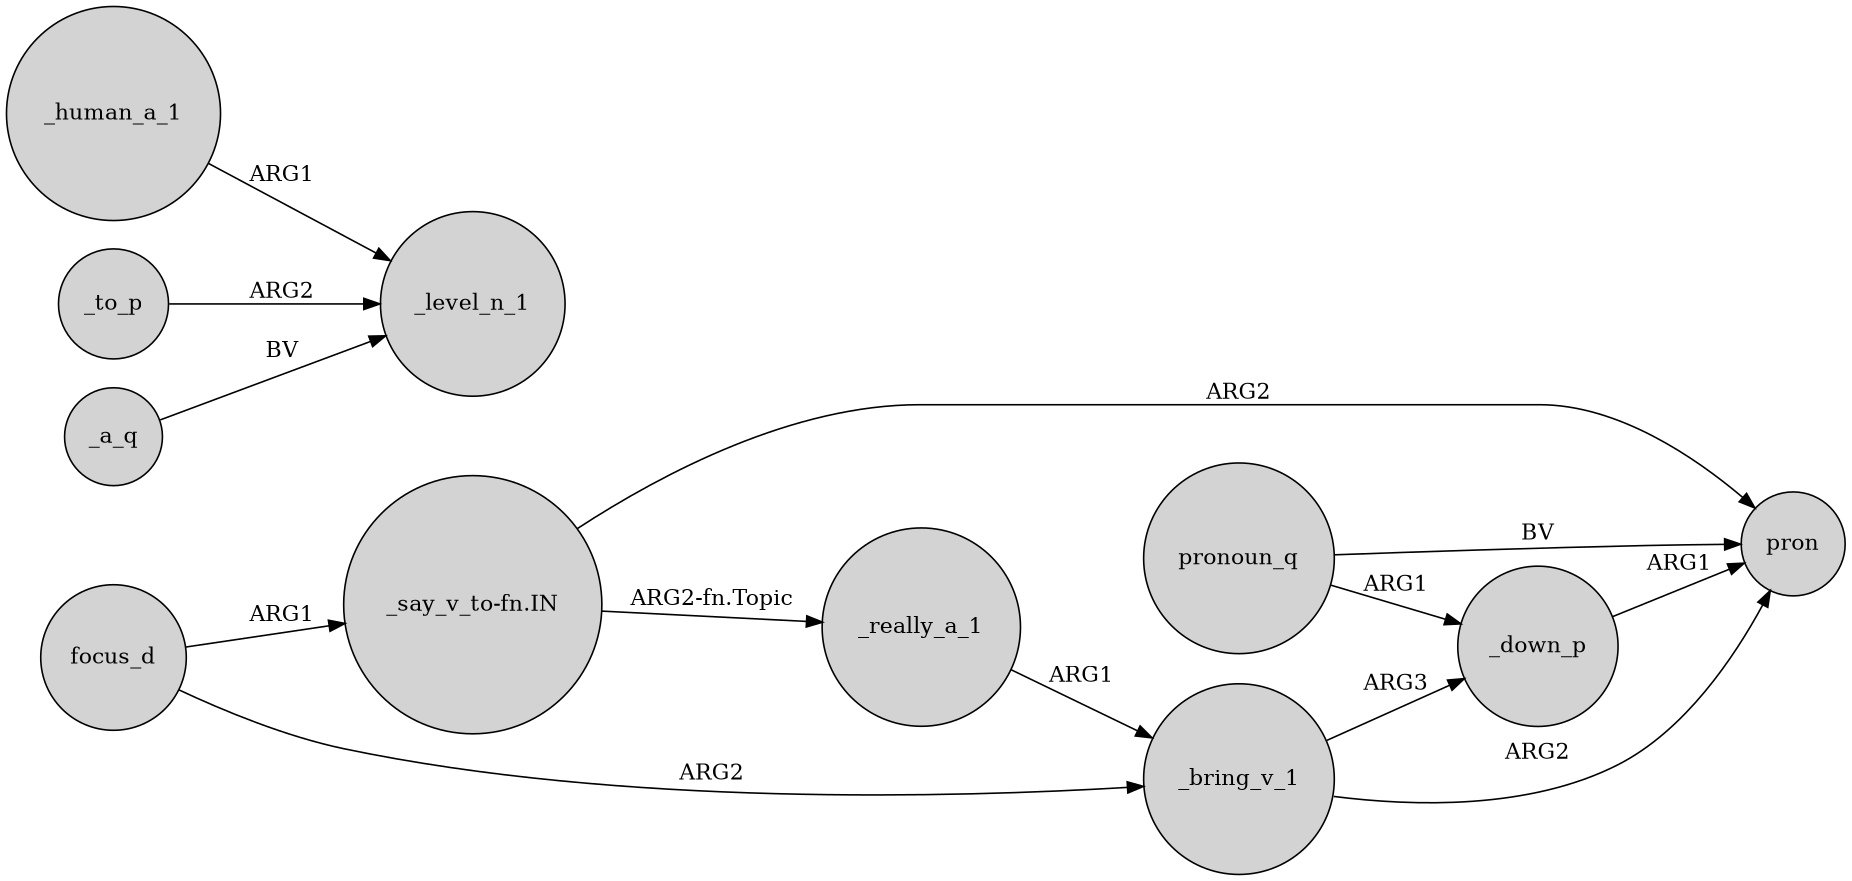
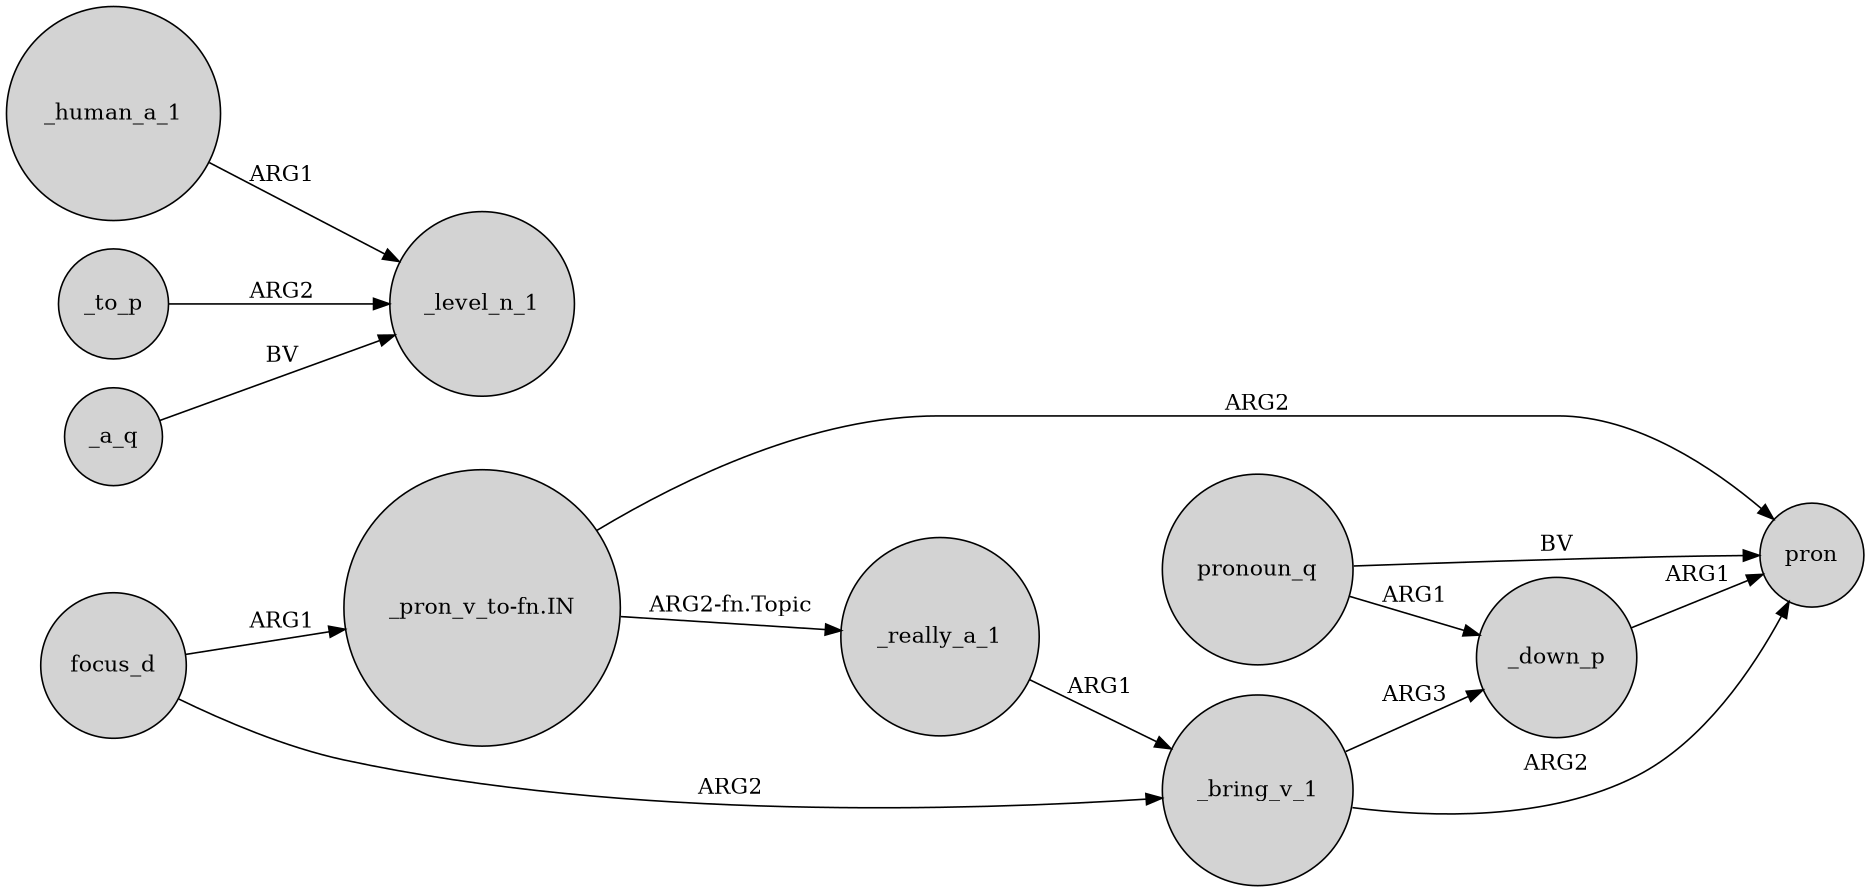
node "_say_v_to-fn.IN": label "_say_v_to-fn.IN" -> "_pron_v_to-fn.IN"
